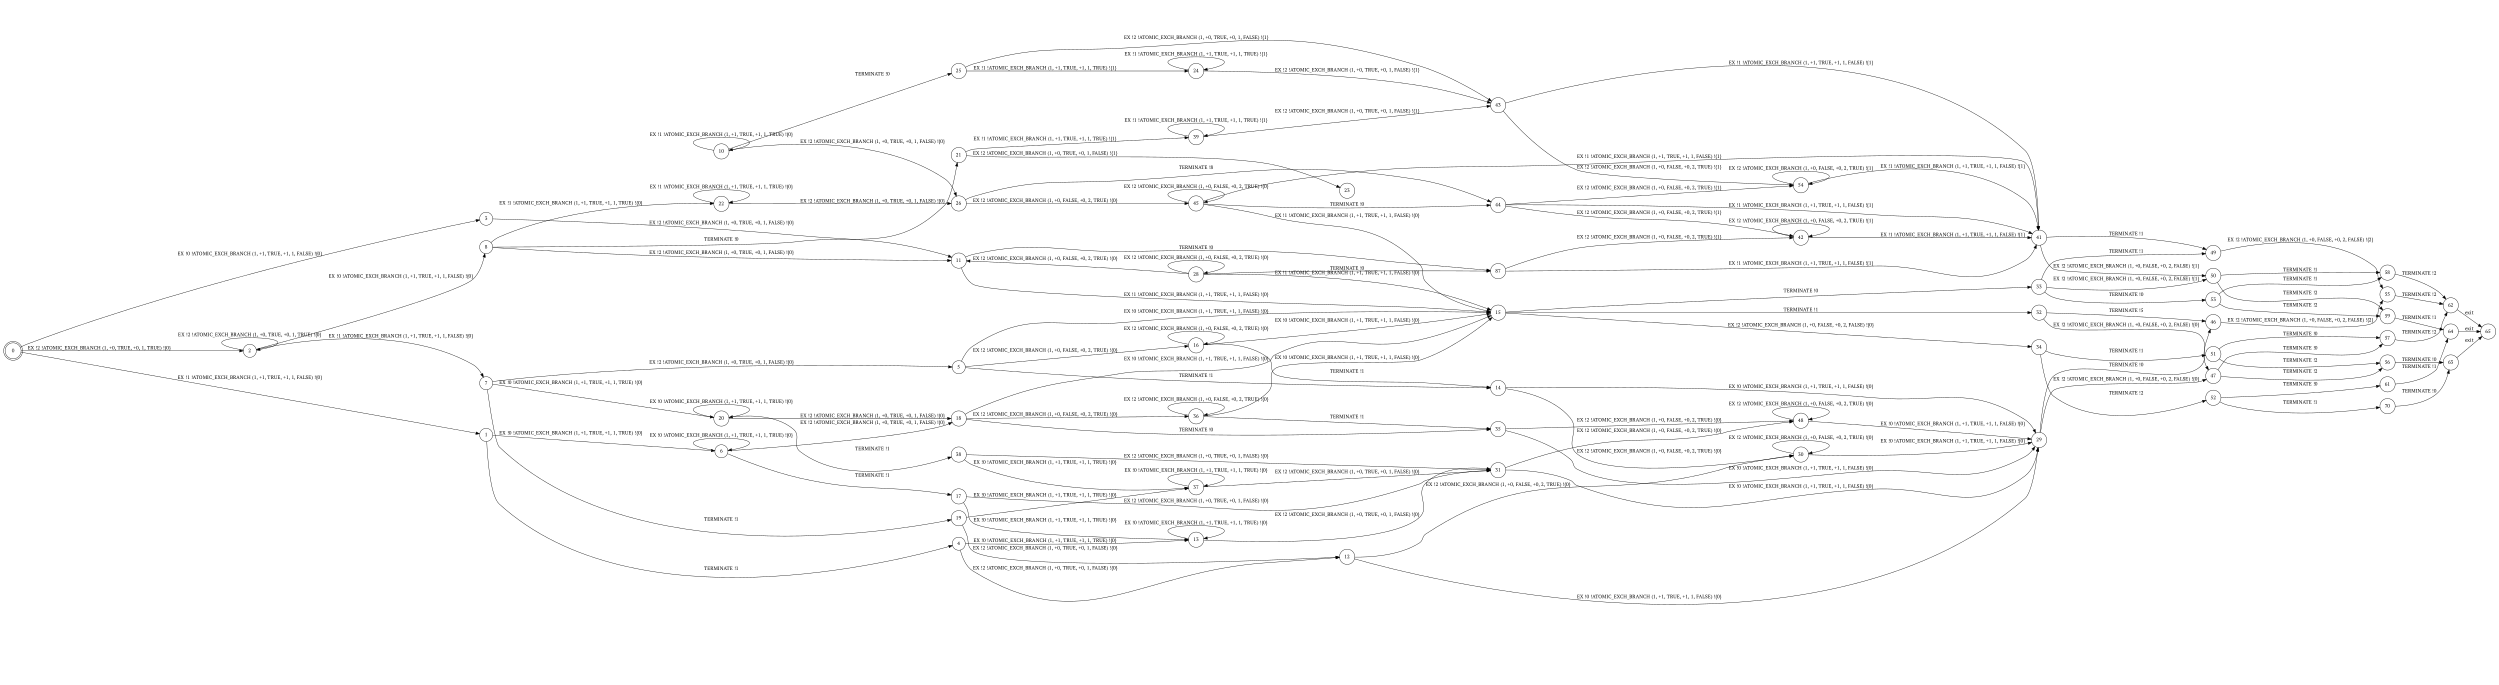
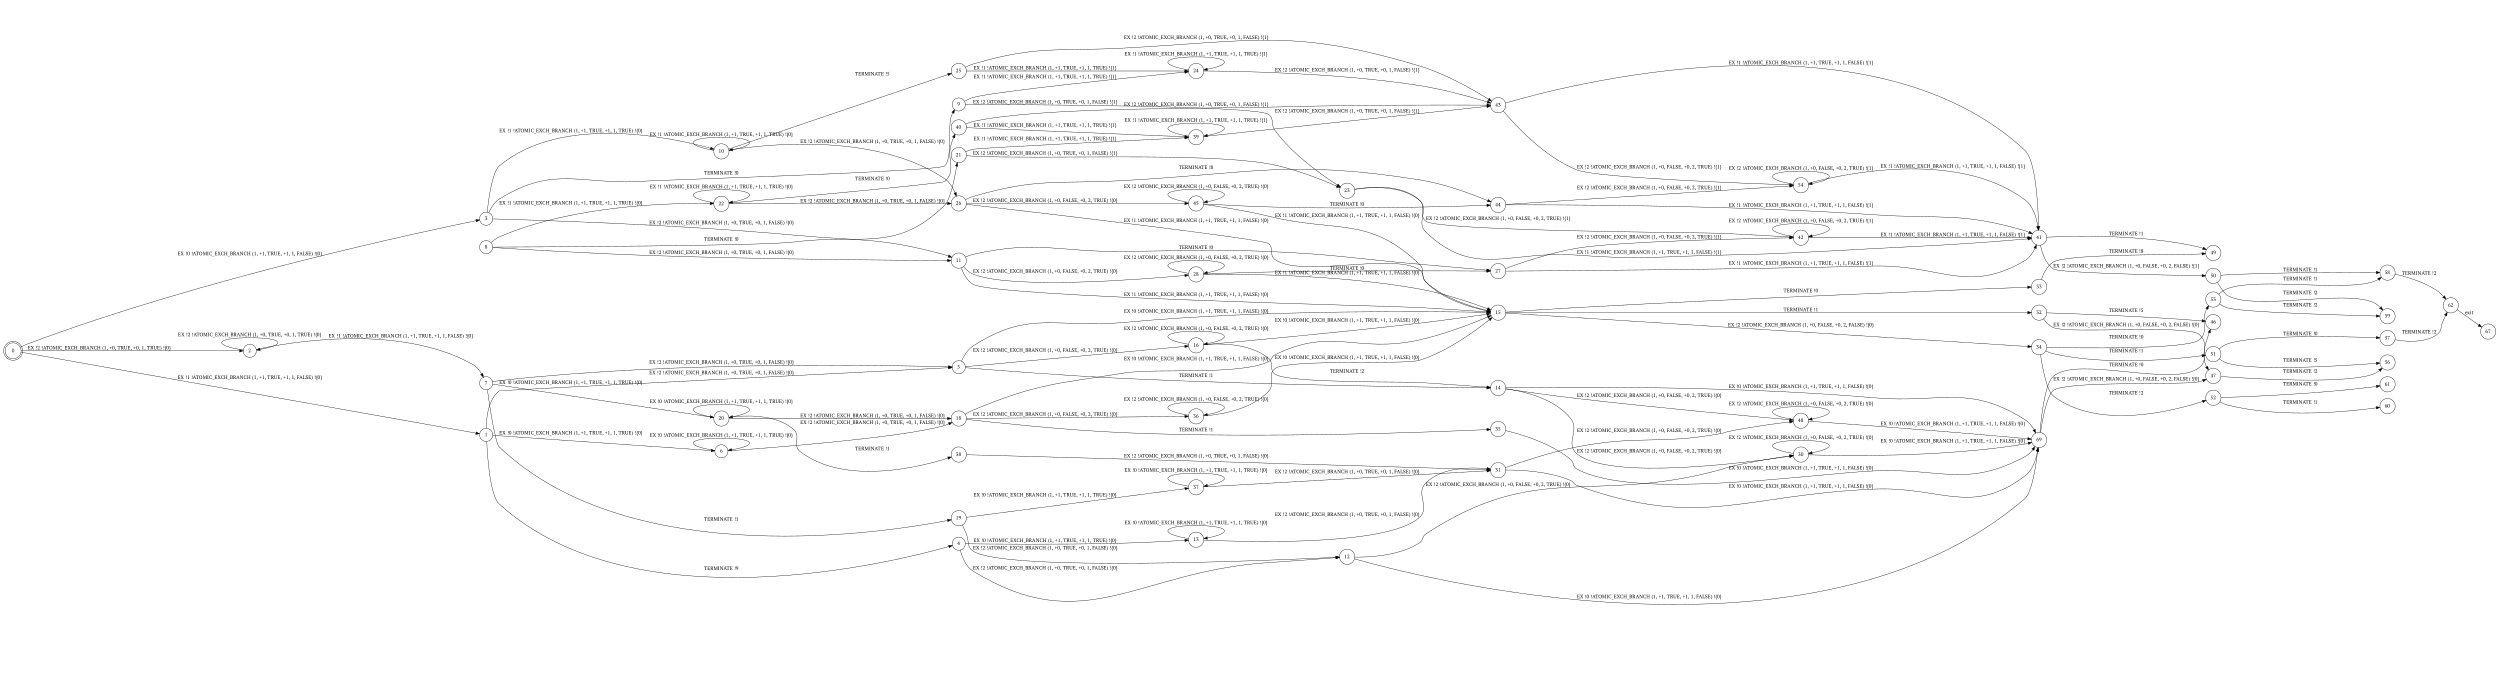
edge "10" -> "25": label "TERMINATE !0" -> "TERMINATE !5"
node "9": added
node "40": added
edge "3" -> "10": added, label "EX !1 !ATOMIC_EXCH_BRANCH (1, +1, TRUE, +1, 1, TRUE) !{0}"
edge "45" -> "41": now "23" -> "41"
edge "44" -> "42": now "23" -> "42"
edge "26" -> "15": added, label "EX !1 !ATOMIC_EXCH_BRANCH (1, +1, TRUE, +1, 1, FALSE) !{0}"
edge "33" -> "49": label "TERMINATE !1" -> "TERMINATE !8"
edge "28" -> "11": reversed
node "87": label "87" -> "27"
edge "33" -> "50": removed, label "EX !2 !ATOMIC_EXCH_BRANCH (1, +0, FALSE, +0, 2, FALSE) !{1}"
node "55": removed
edge "33" -> "53": now "34" -> "53"
edge "2" -> "8": removed, label "EX !0 !ATOMIC_EXCH_BRANCH (1, +1, TRUE, +1, 1, FALSE) !{0}"
node "64": removed
node "65": label "65" -> "67"
edge "47" -> "57": removed, label "TERMINATE !0"
edge "51" -> "56": label "TERMINATE !2" -> "TERMINATE !5"
node "63": removed
edge "16" -> "14": label "TERMINATE !1" -> "TERMINATE !2"
edge "1" -> "5": added, label "EX !2 !ATOMIC_EXCH_BRANCH (1, +0, TRUE, +0, 1, FALSE) !{0}"
node "70": label "70" -> "60"
edge "36" -> "35": removed, label "TERMINATE !1"
edge "35" -> "48": now "14" -> "48"
edge "18" -> "35": label "TERMINATE !0" -> "TERMINATE !1"
node "29": label "29" -> "69"
edge "38" -> "37": removed, label "EX !0 !ATOMIC_EXCH_BRANCH (1, +1, TRUE, +1, 1, TRUE) !{0}"
node "17": removed
edge "1" -> "4": label "TERMINATE !1" -> "TERMINATE !9"
